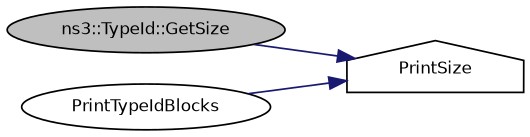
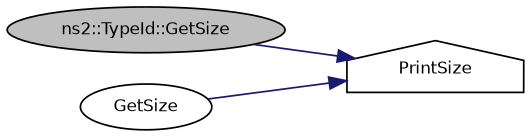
node "ns3::TypeId::GetSize": label "ns3::TypeId::GetSize" -> "ns2::TypeId::GetSize"
node "PrintTypeIdBlocks": label "PrintTypeIdBlocks" -> "GetSize"
